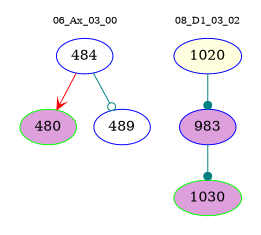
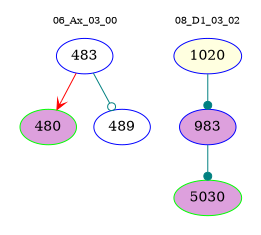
node "484": label "484" -> "483"
node "1030": label "1030" -> "5030"
